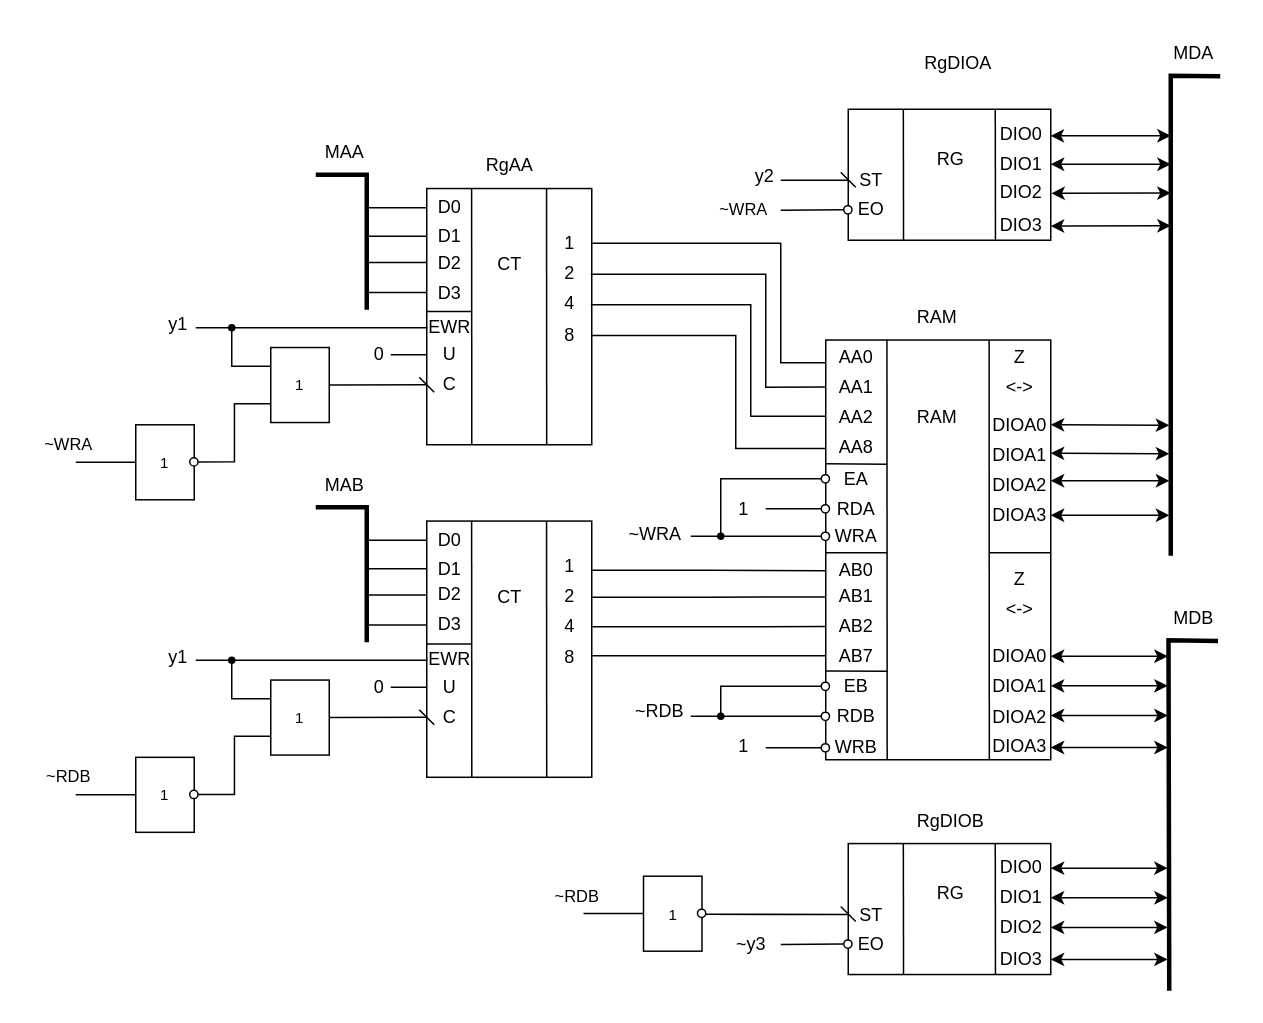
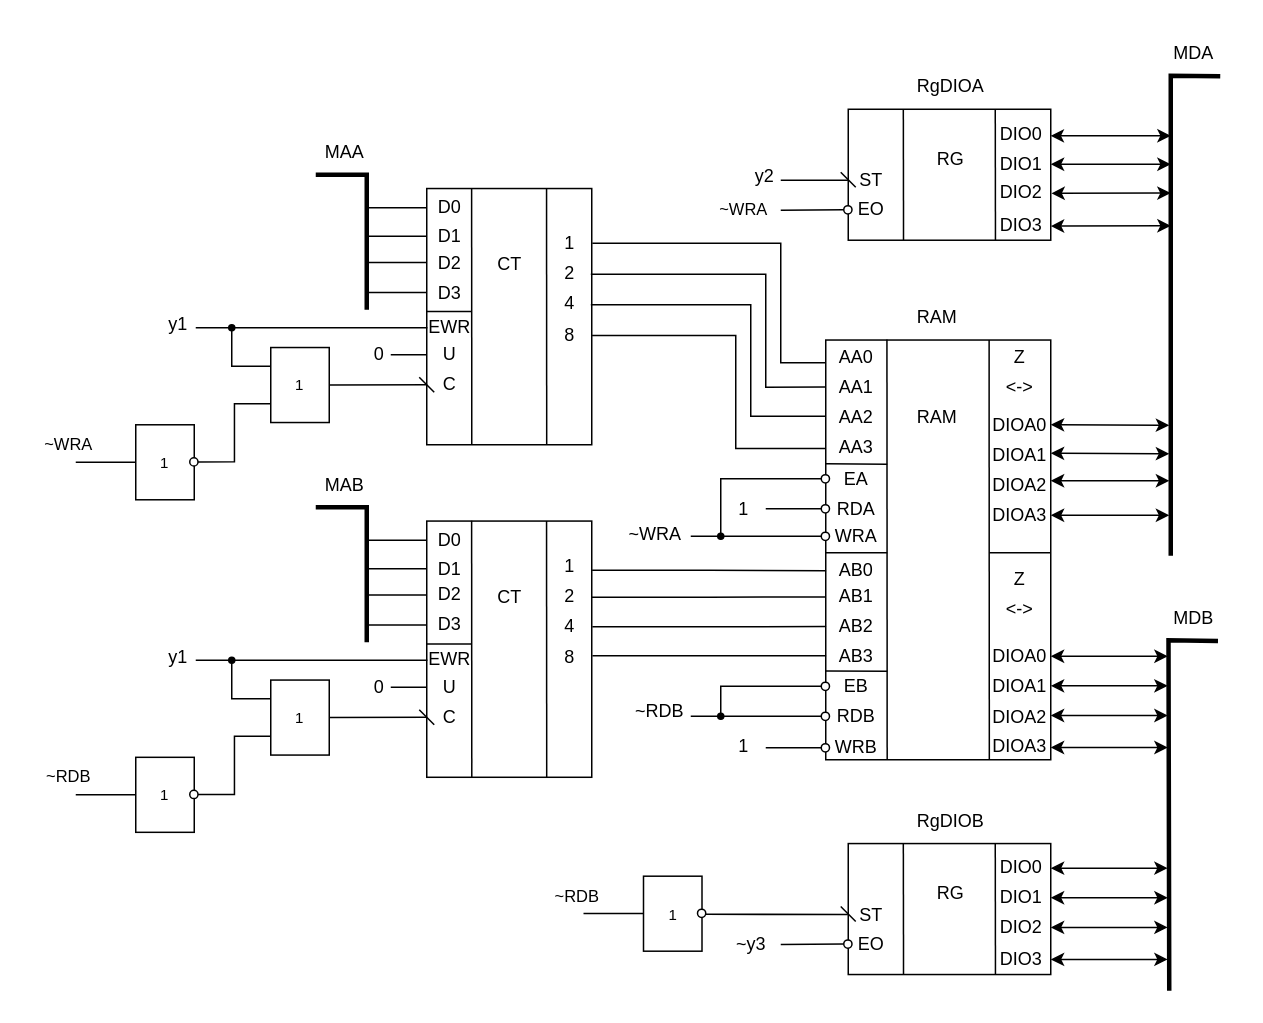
node "RgDIOA": moved (957, 64) -> (950, 87)
node "RgAA": removed
node "AA8": label "AA8" -> "AA3"
node "AB7": label "AB7" -> "AB3"
